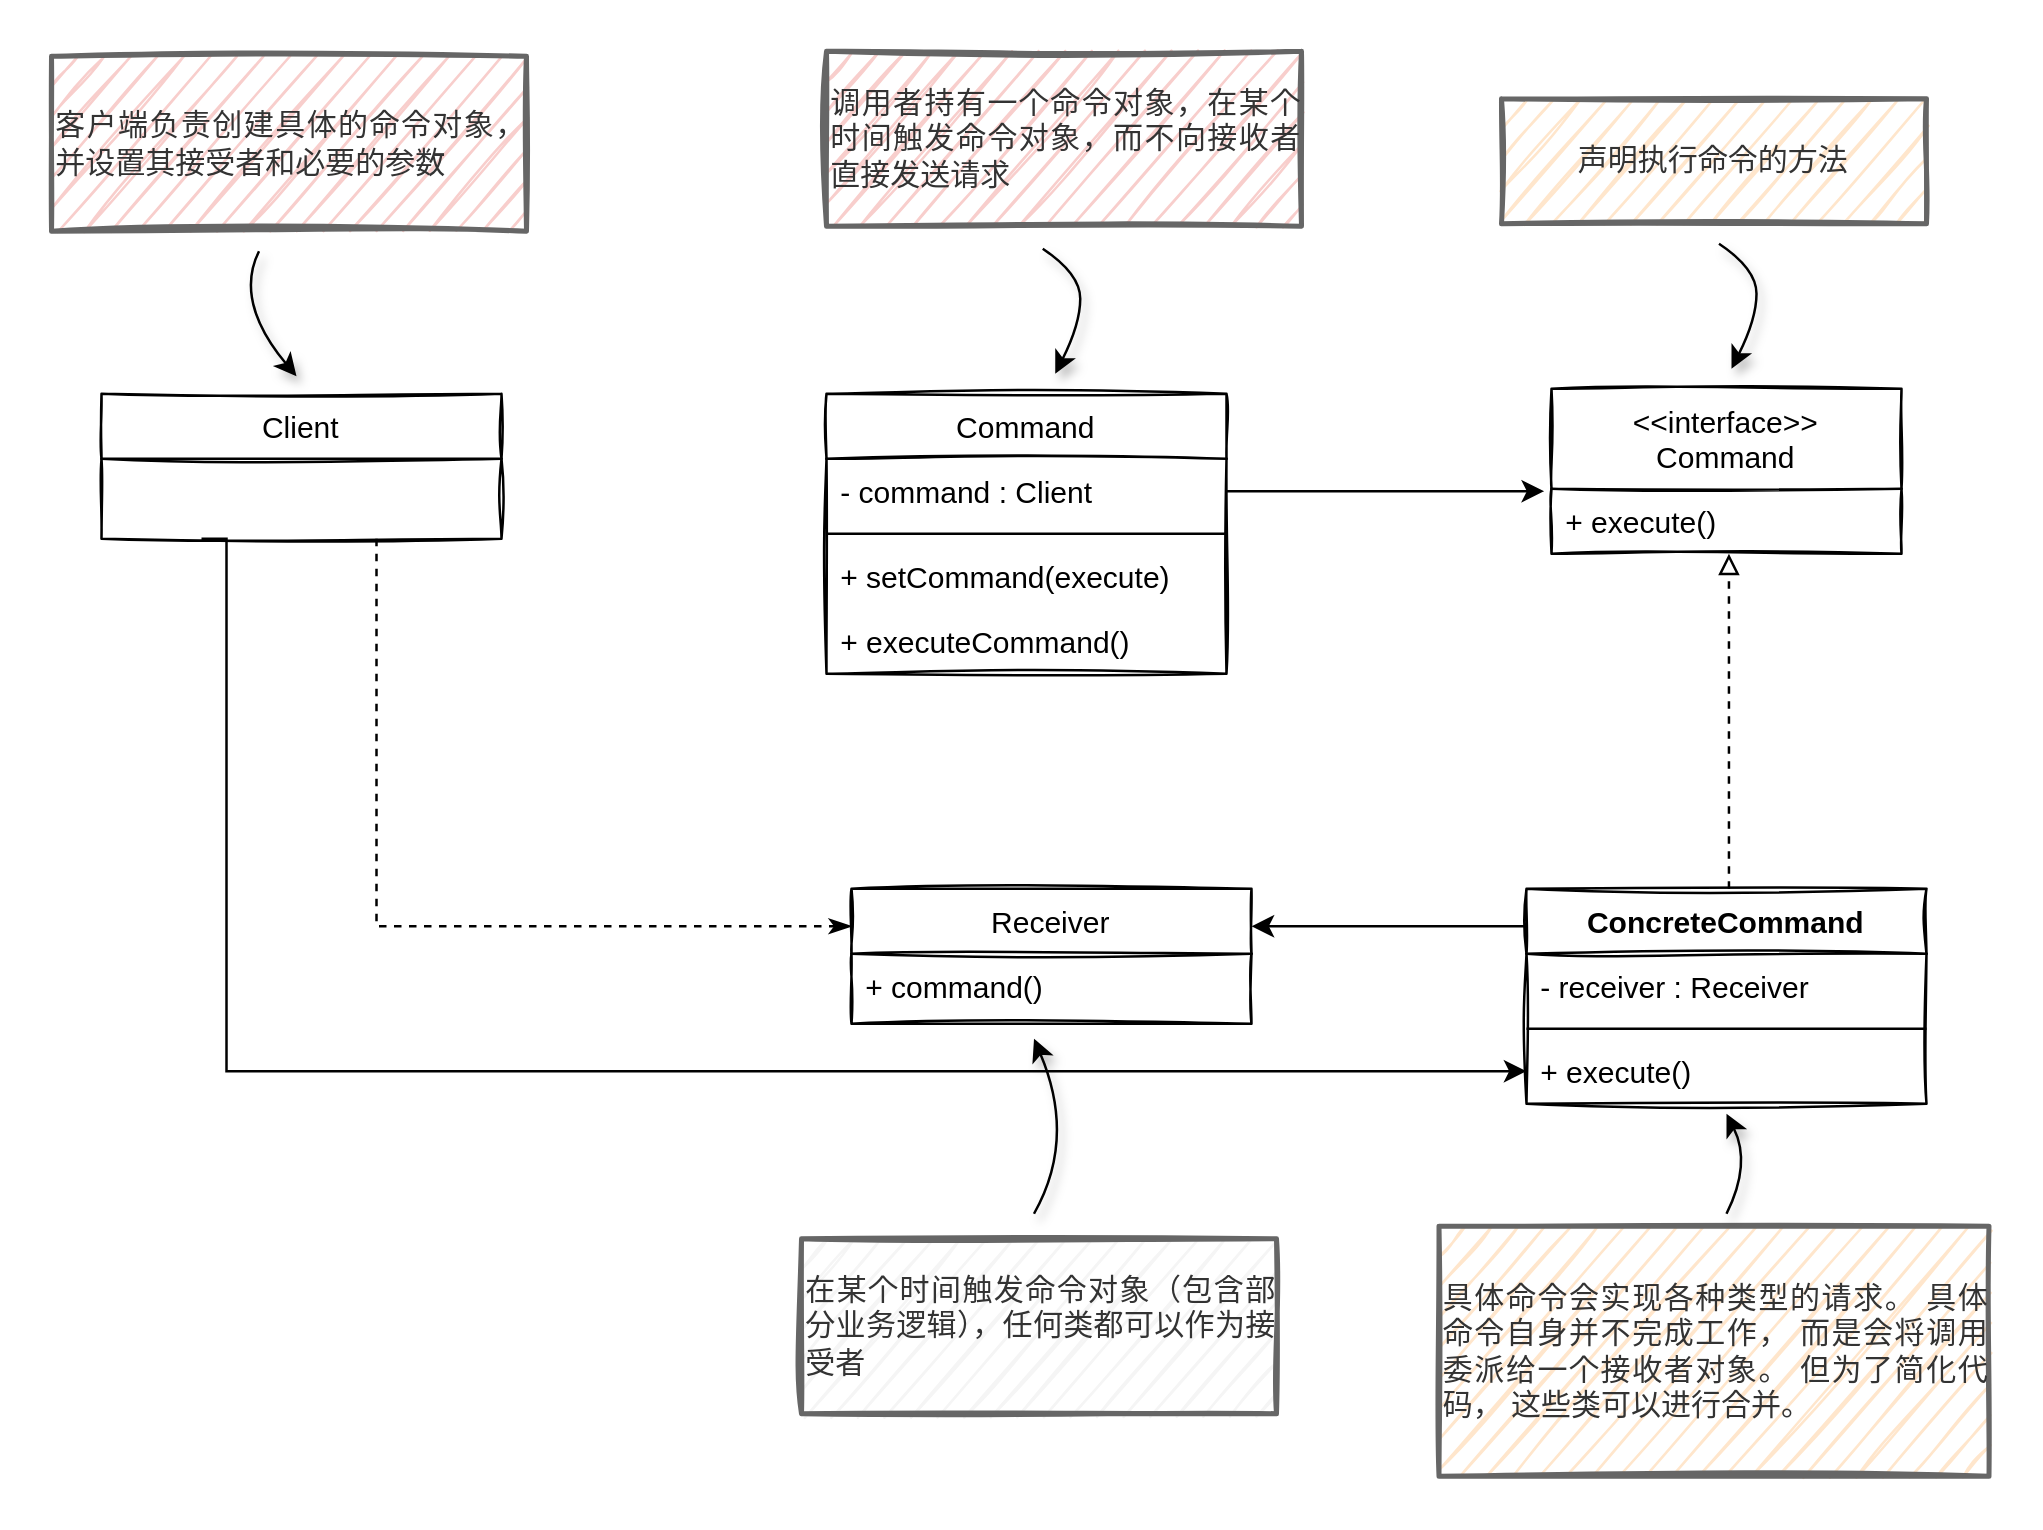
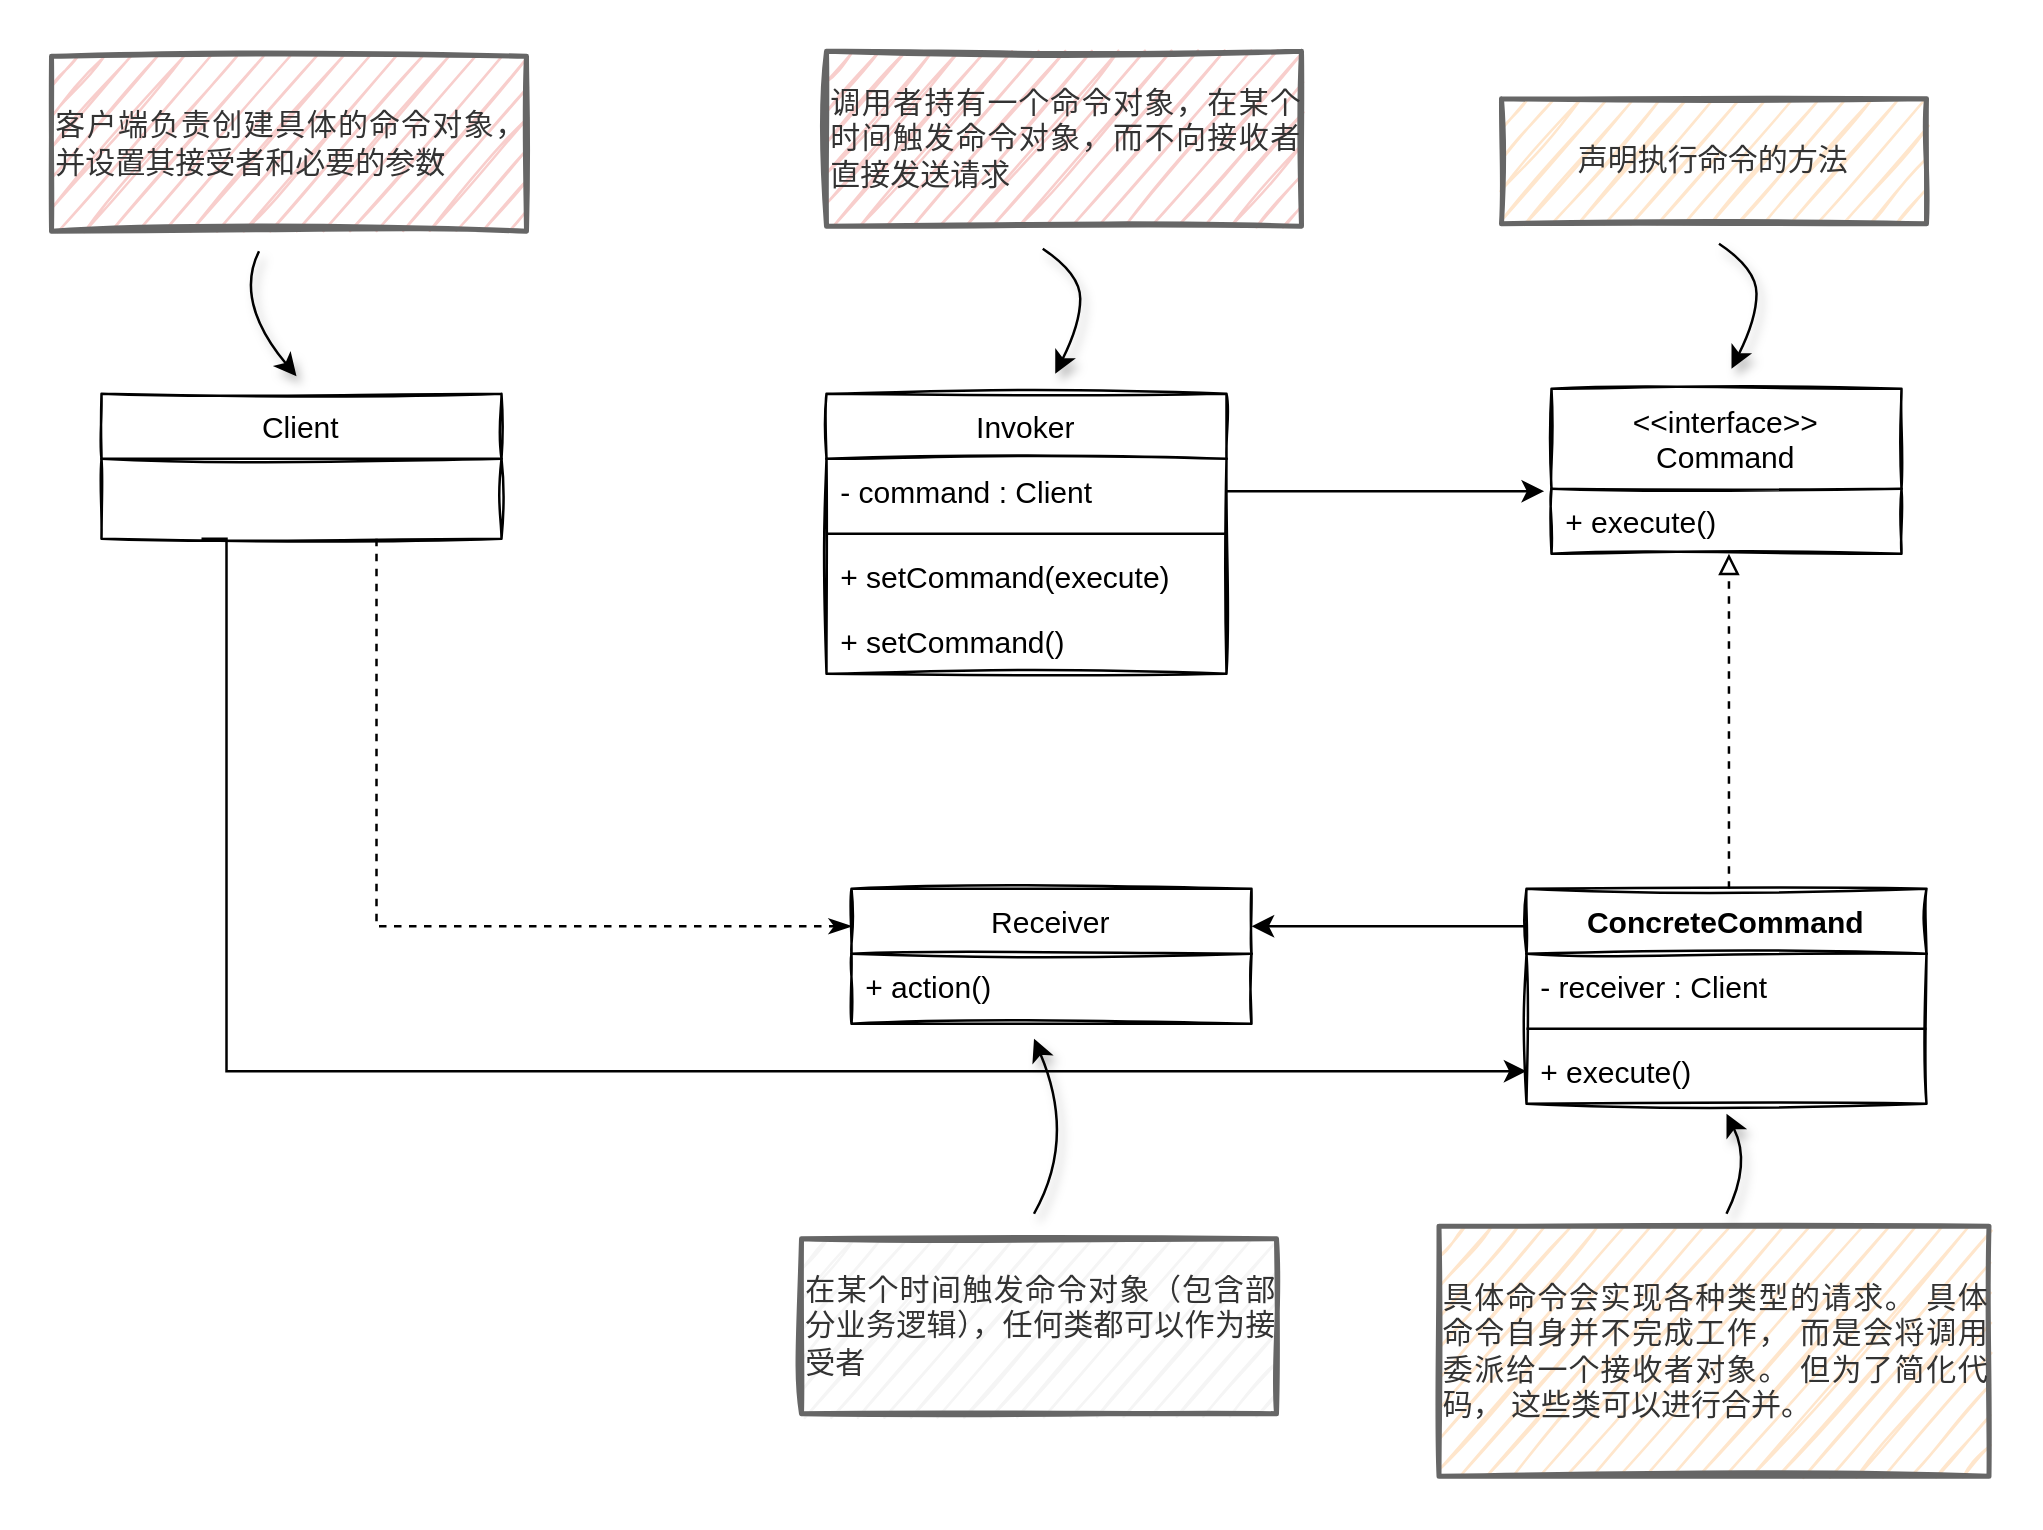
node "Command": label "Command" -> "Invoker"
node "+ executeCommand()": label "+ executeCommand()" -> "+ setCommand()"
node "+ command()": label "+ command()" -> "+ action()"
node "- receiver : Receiver": label "- receiver : Receiver" -> "- receiver : Client"
